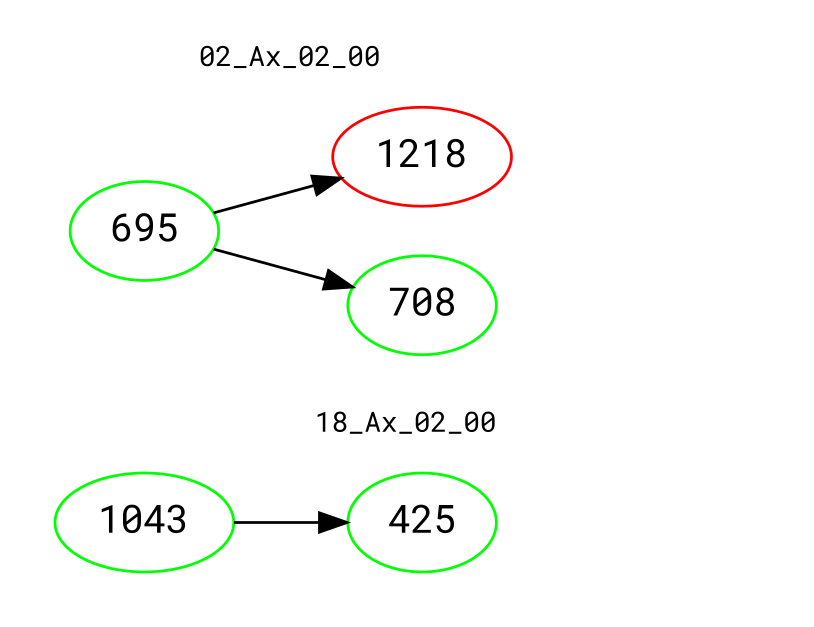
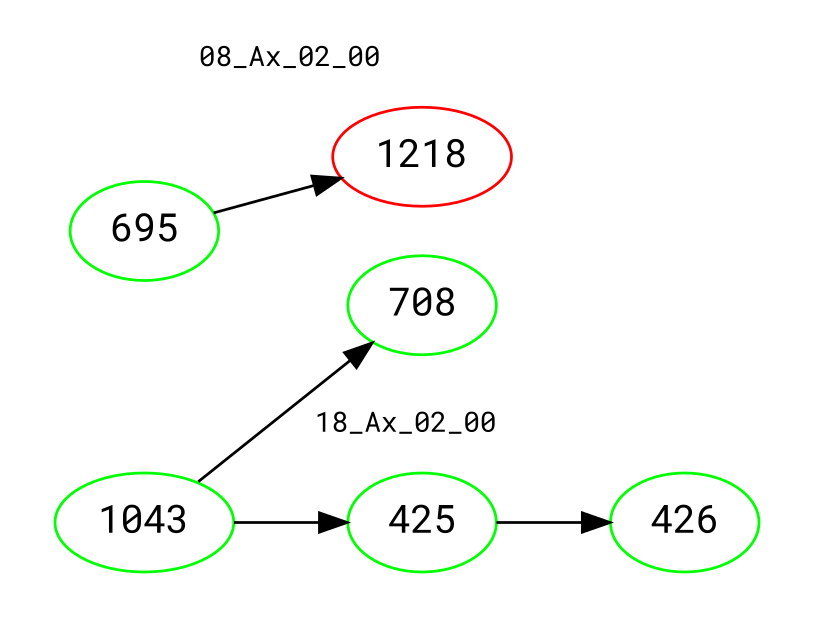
cluster "02_Ax_02_00": label "02_Ax_02_00" -> "08_Ax_02_00"
edge "695" -> "708": now "1043" -> "708"
node "426": added
